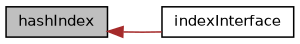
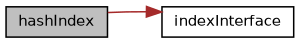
edge "indexInterface" -> "hashIndex": reversed
